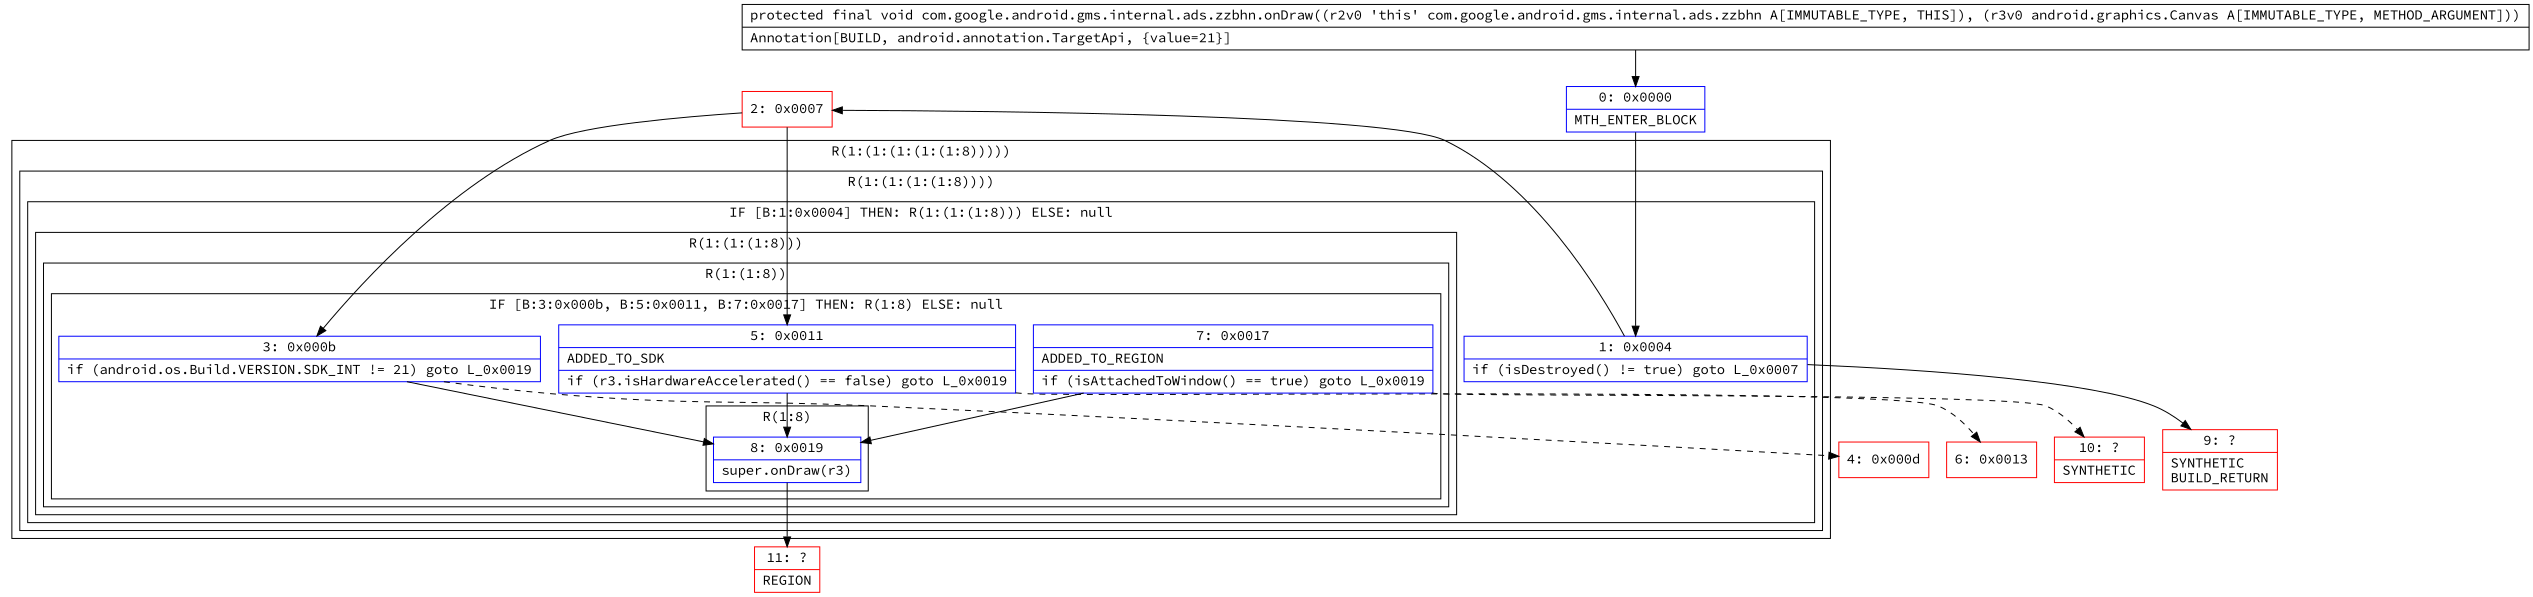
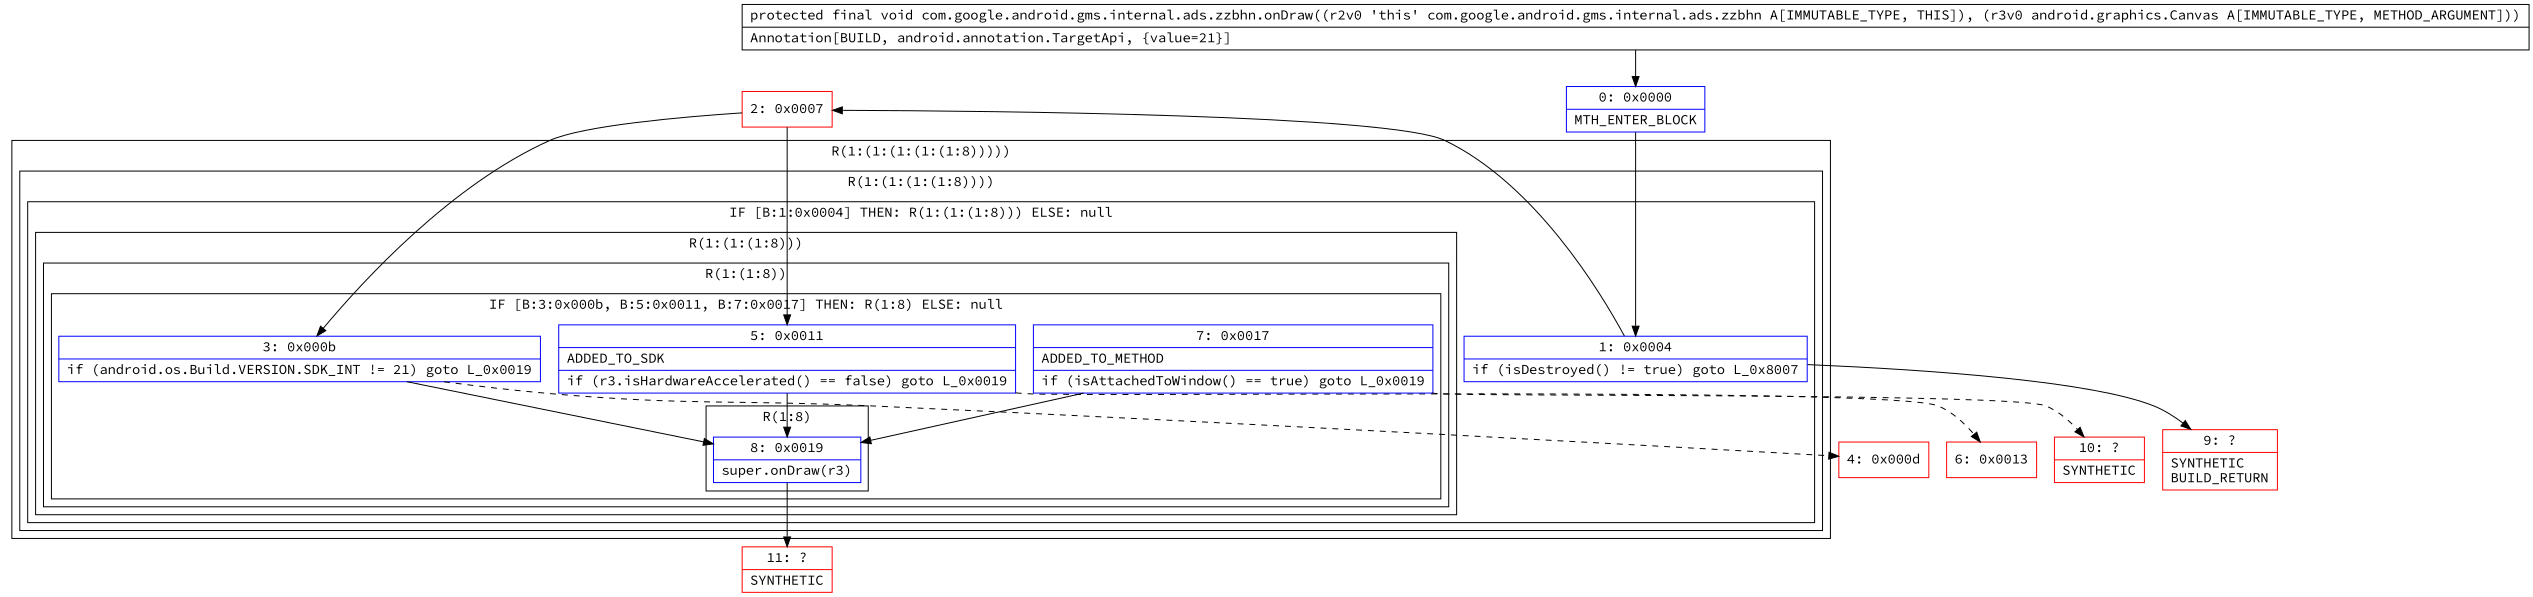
node "7: 0x0017": text "ADDED_TO_REGION" -> "ADDED_TO_METHOD"
node "1: 0x0004": text "if (isDestroyed() != true) goto L_0x0007" -> "if (isDestroyed() != true) goto L_0x8007"
node "11: ?": text "REGION" -> "SYNTHETIC"
